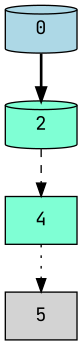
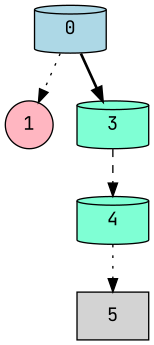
node "1": added
node "2": label "2" -> "3"
node "4": shape box -> cylinder
